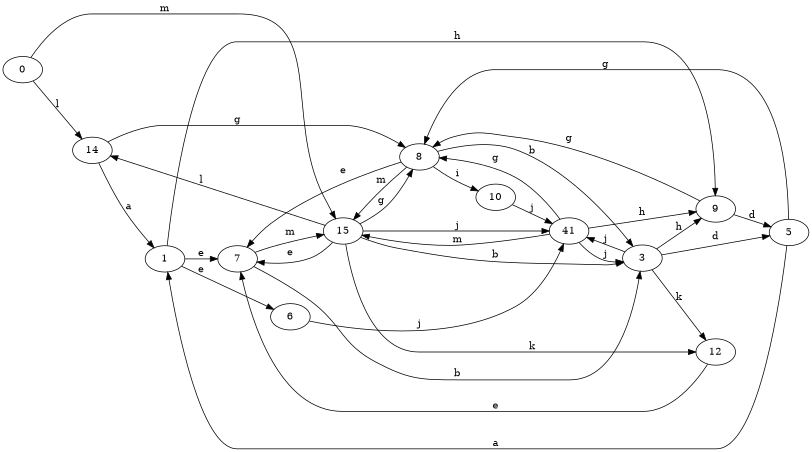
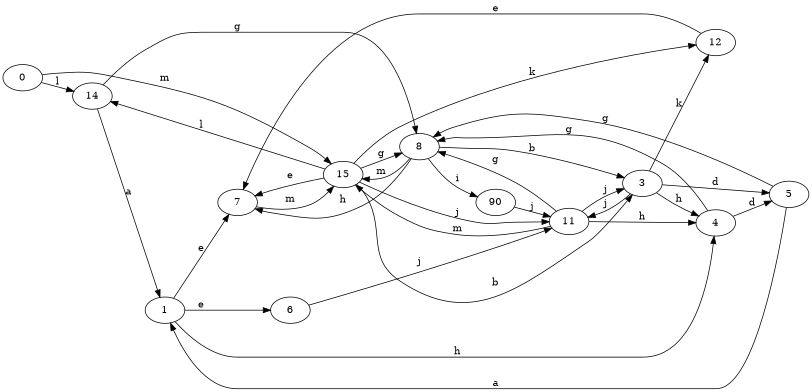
edge "8" -> "7": label "e" -> "h"
node "10": label "10" -> "90"
node "9": label "9" -> "4"
node "41": label "41" -> "11"
edge "7" -> "3": removed, label "b"
